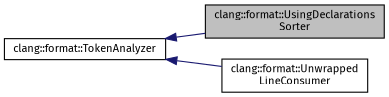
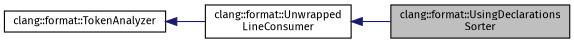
edge "clang::format::UsingDeclarations Sorter" -> "clang::format::TokenAnalyzer": now "clang::format::UsingDeclarations Sorter" -> "clang::format::Unwrapped LineConsumer"
